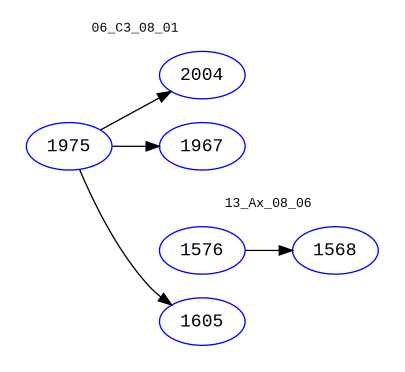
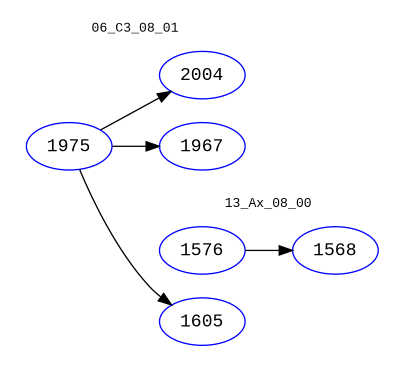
cluster "13_Ax_08_06": label "13_Ax_08_06" -> "13_Ax_08_00"
